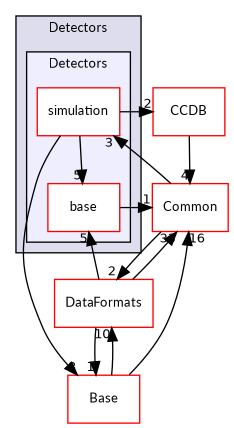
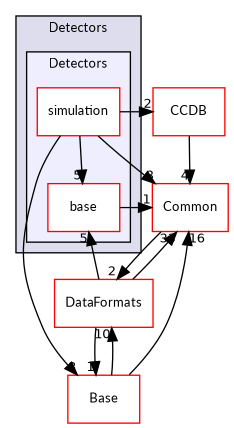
edge "Common" -> "simulation": reversed
